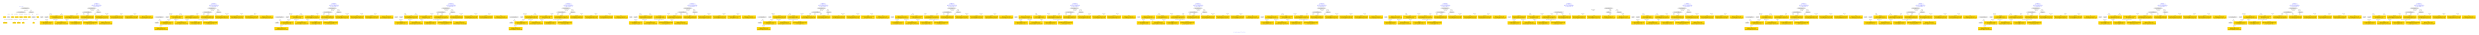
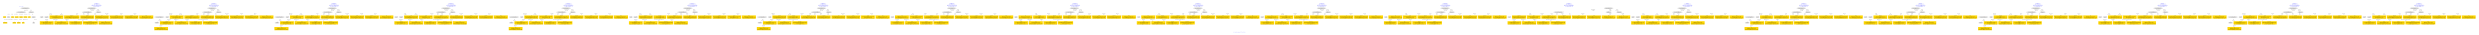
node "photo": removed
node "link": fillcolor gold -> lightgray
